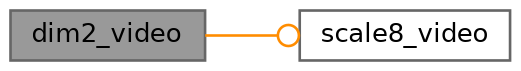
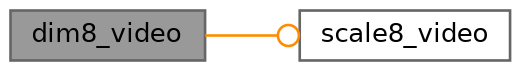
node "dim2_video": label "dim2_video" -> "dim8_video"
